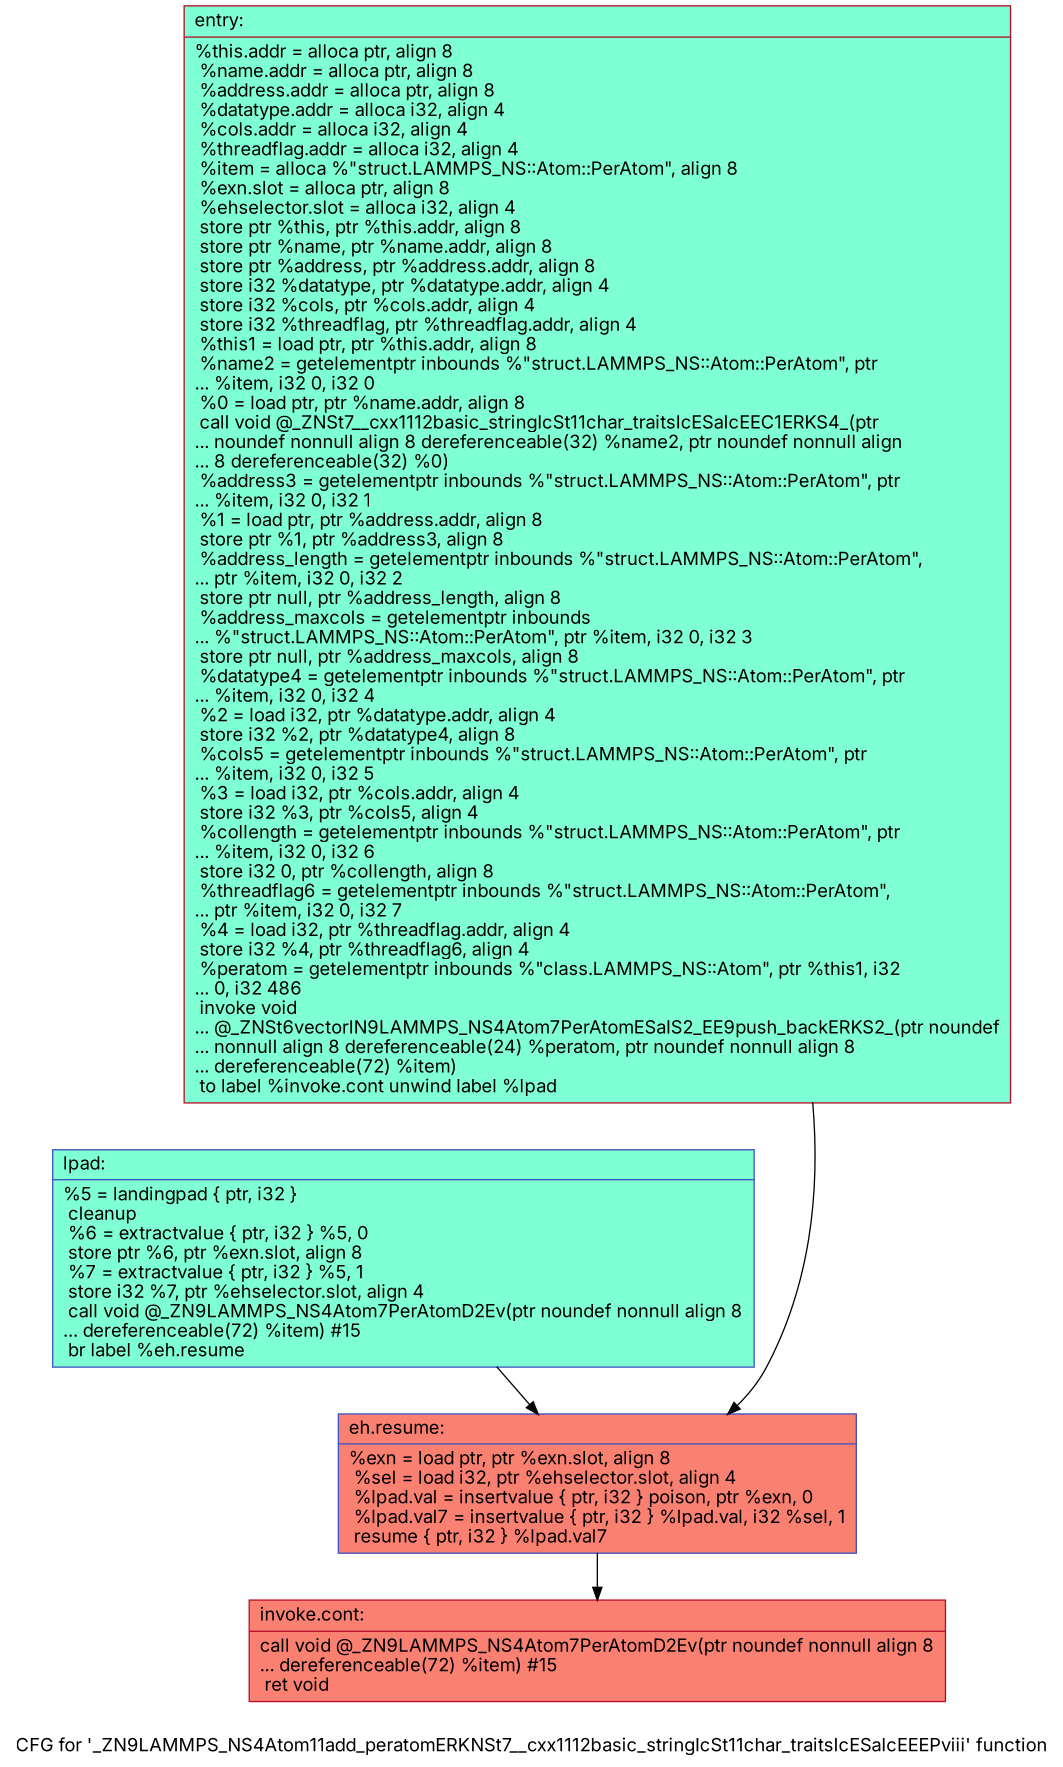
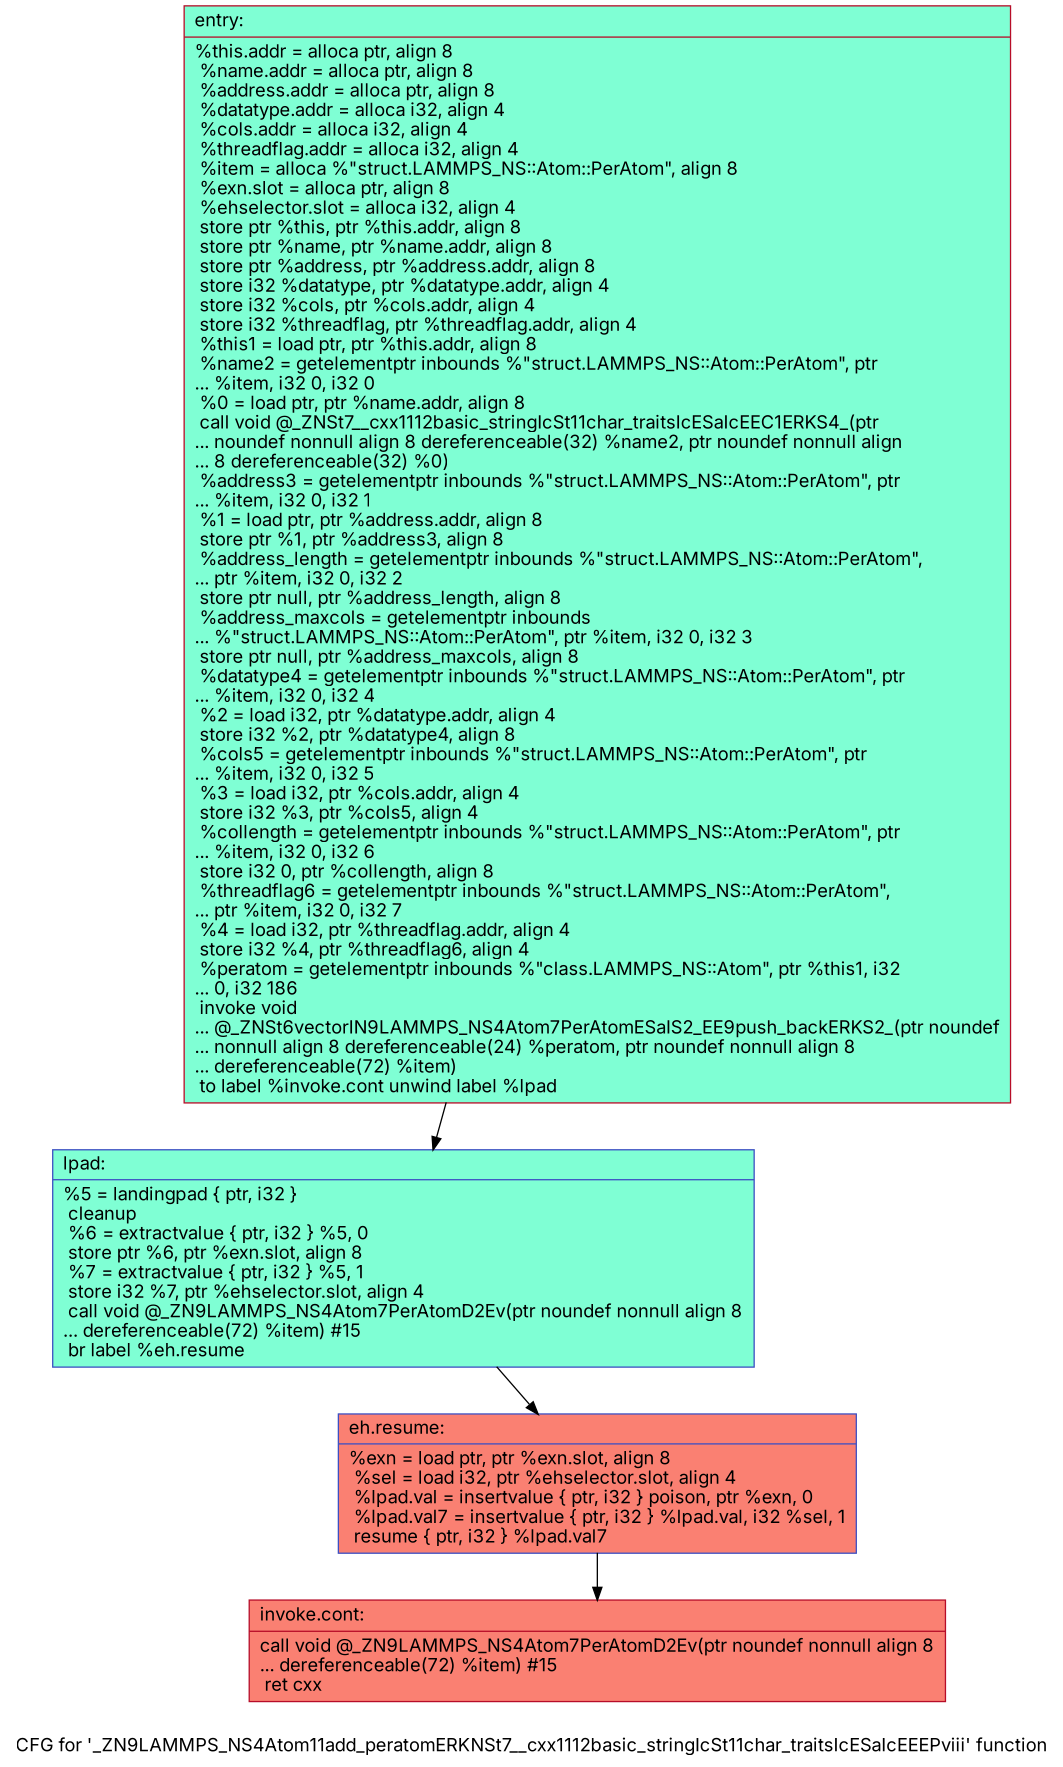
node "entry:": text "... 0, i32 486" -> "... 0, i32 186"
edge "entry:" -> "eh.resume:": now "entry:" -> "lpad:"
node "invoke.cont:": text "ret void" -> "ret cxx"
